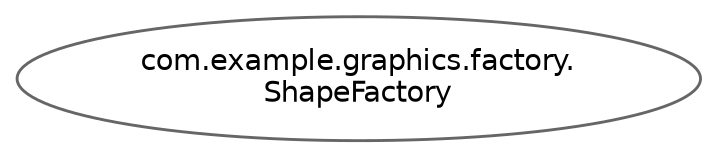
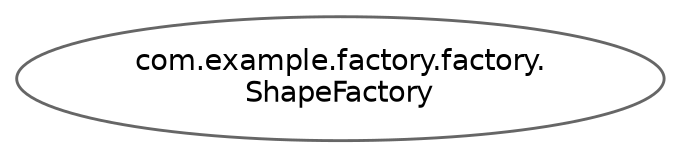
node "com.example.graphics.factory. ShapeFactory": label "com.example.graphics.factory. ShapeFactory" -> "com.example.factory.factory. ShapeFactory"
